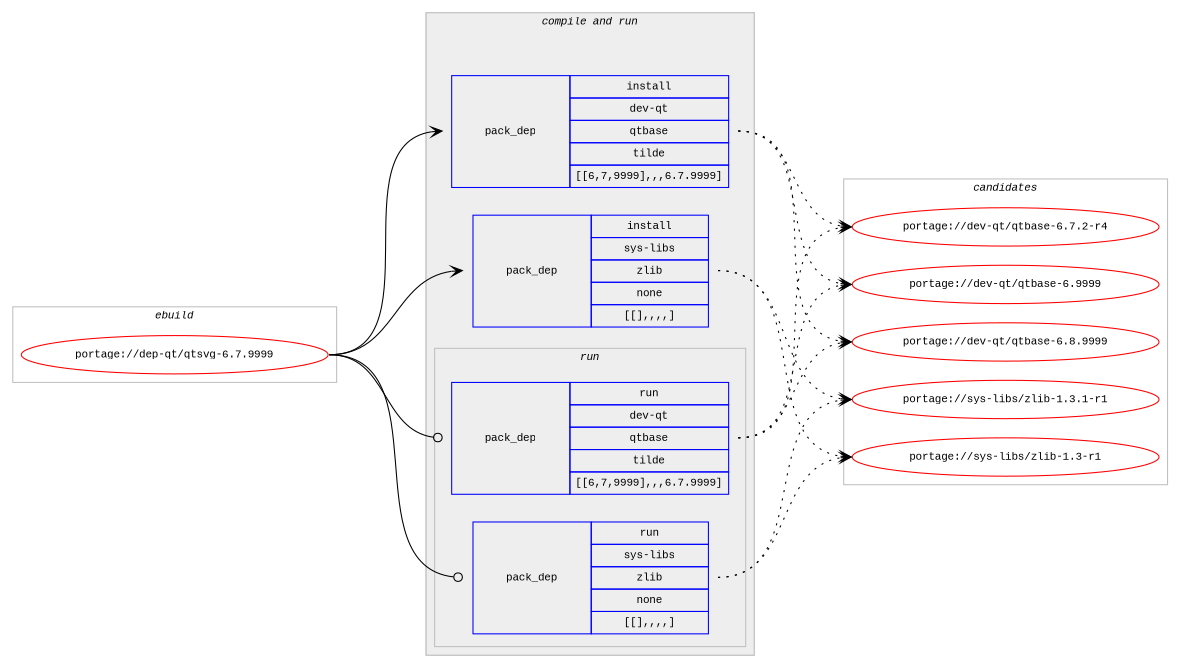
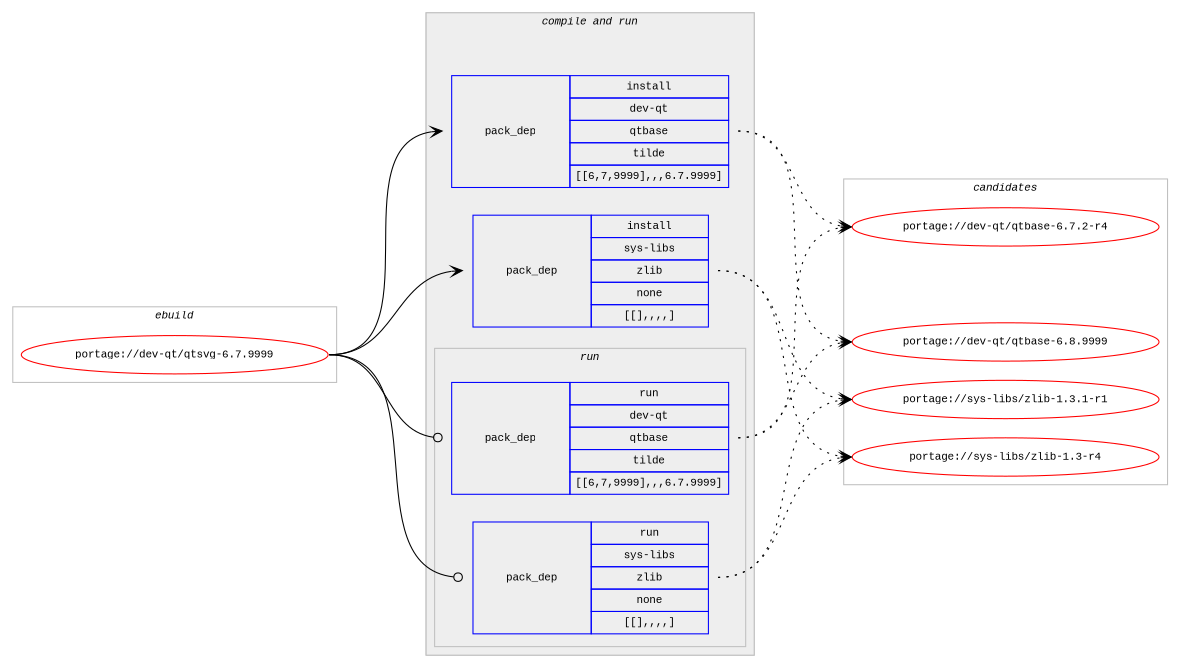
node "portage://dev-qt/qtbase-6.9999": removed
node "portage://dep-qt/qtsvg-6.7.9999": label "portage://dep-qt/qtsvg-6.7.9999" -> "portage://dev-qt/qtsvg-6.7.9999"
node "portage://sys-libs/zlib-1.3-r1": label "portage://sys-libs/zlib-1.3-r1" -> "portage://sys-libs/zlib-1.3-r4"
